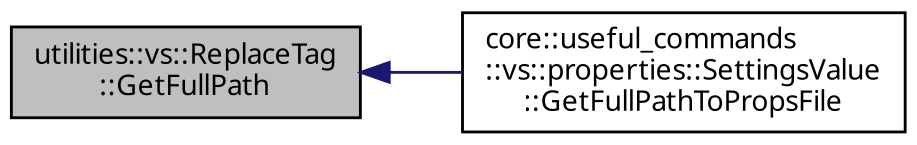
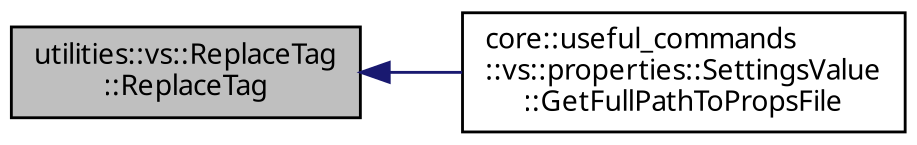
node "utilities::vs::ReplaceTag ::GetFullPath": label "utilities::vs::ReplaceTag ::GetFullPath" -> "utilities::vs::ReplaceTag ::ReplaceTag"
